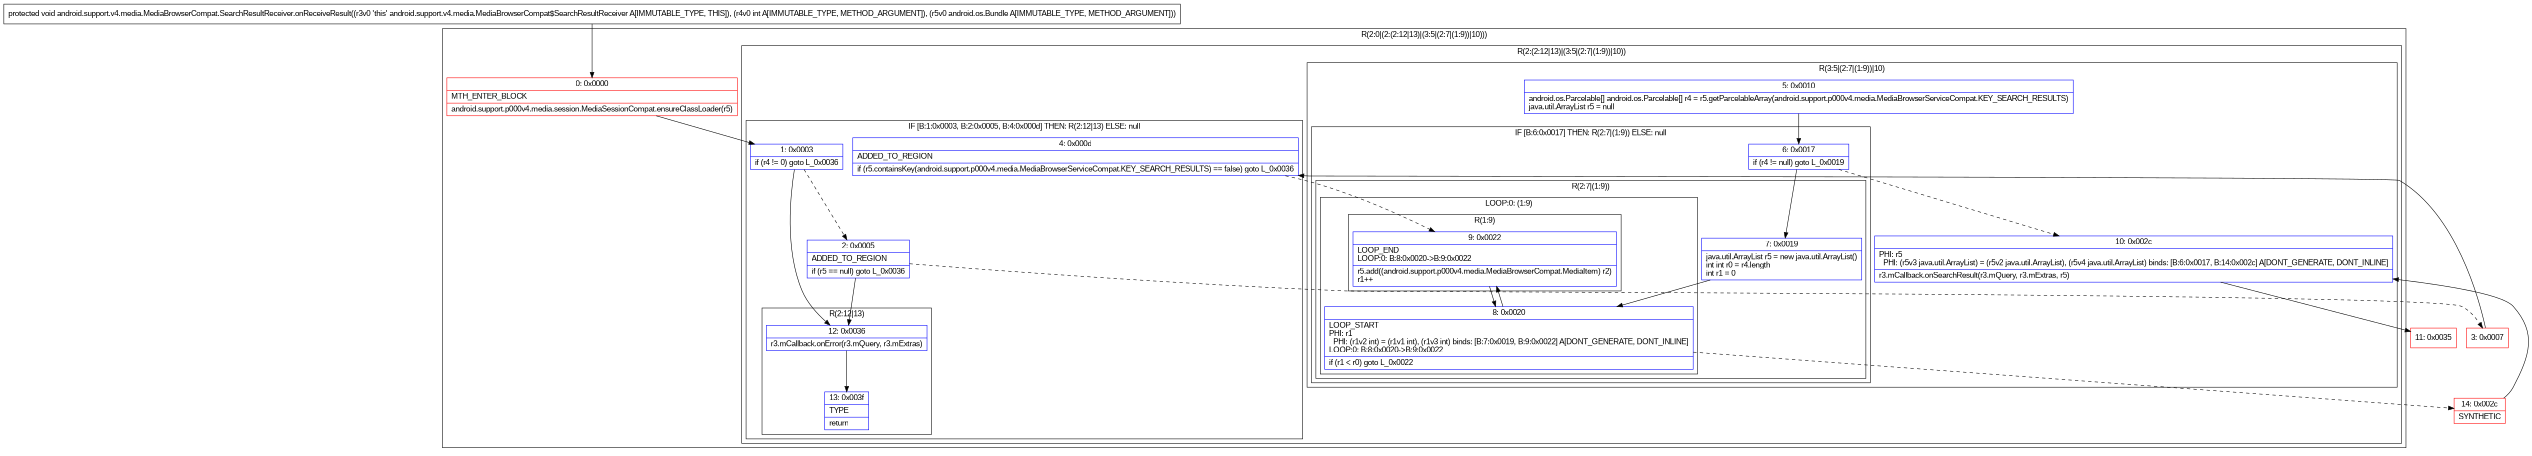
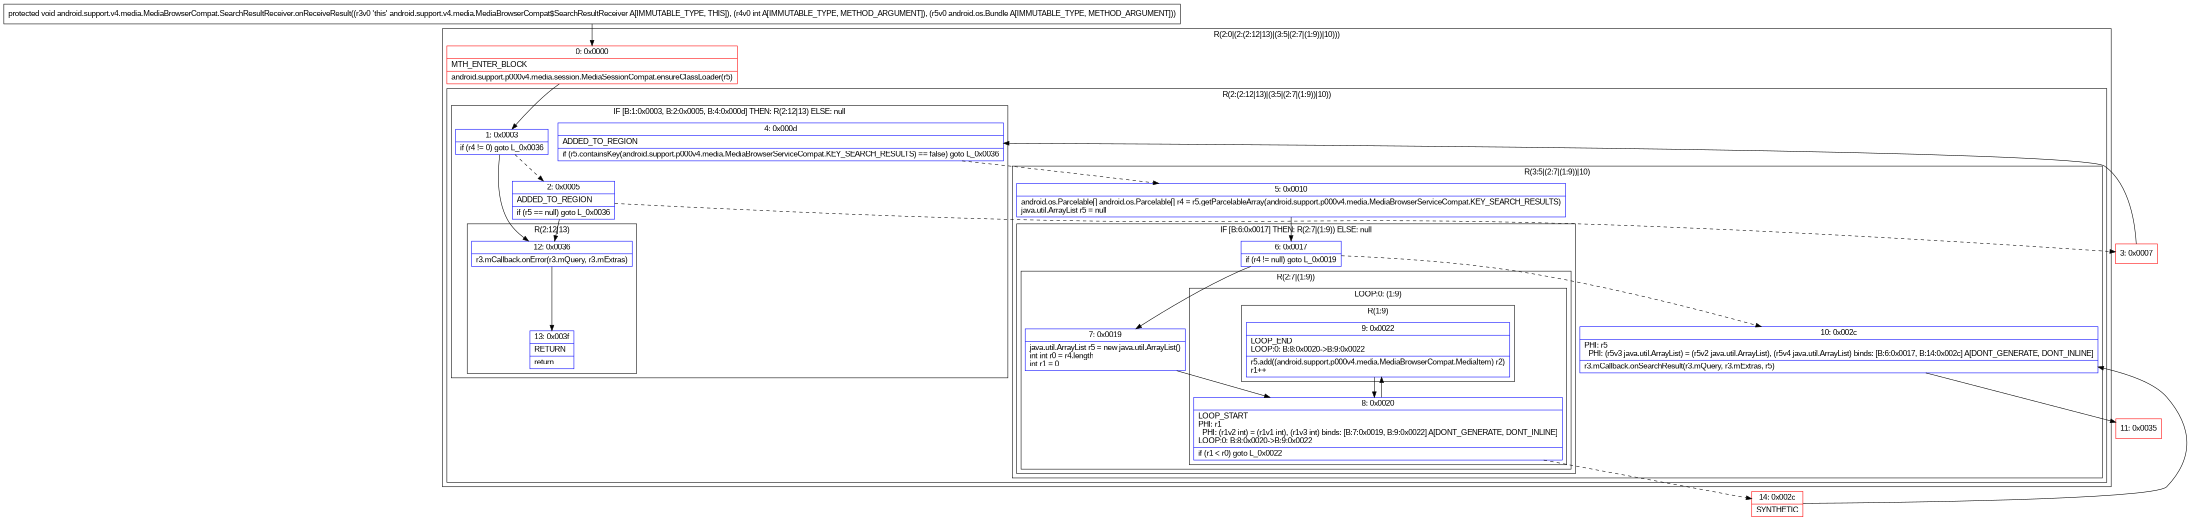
edge "4: 0x000d" -> "9: 0x0022": now "4: 0x000d" -> "5: 0x0010"
node "13: 0x003f": text "TYPE" -> "RETURN"
